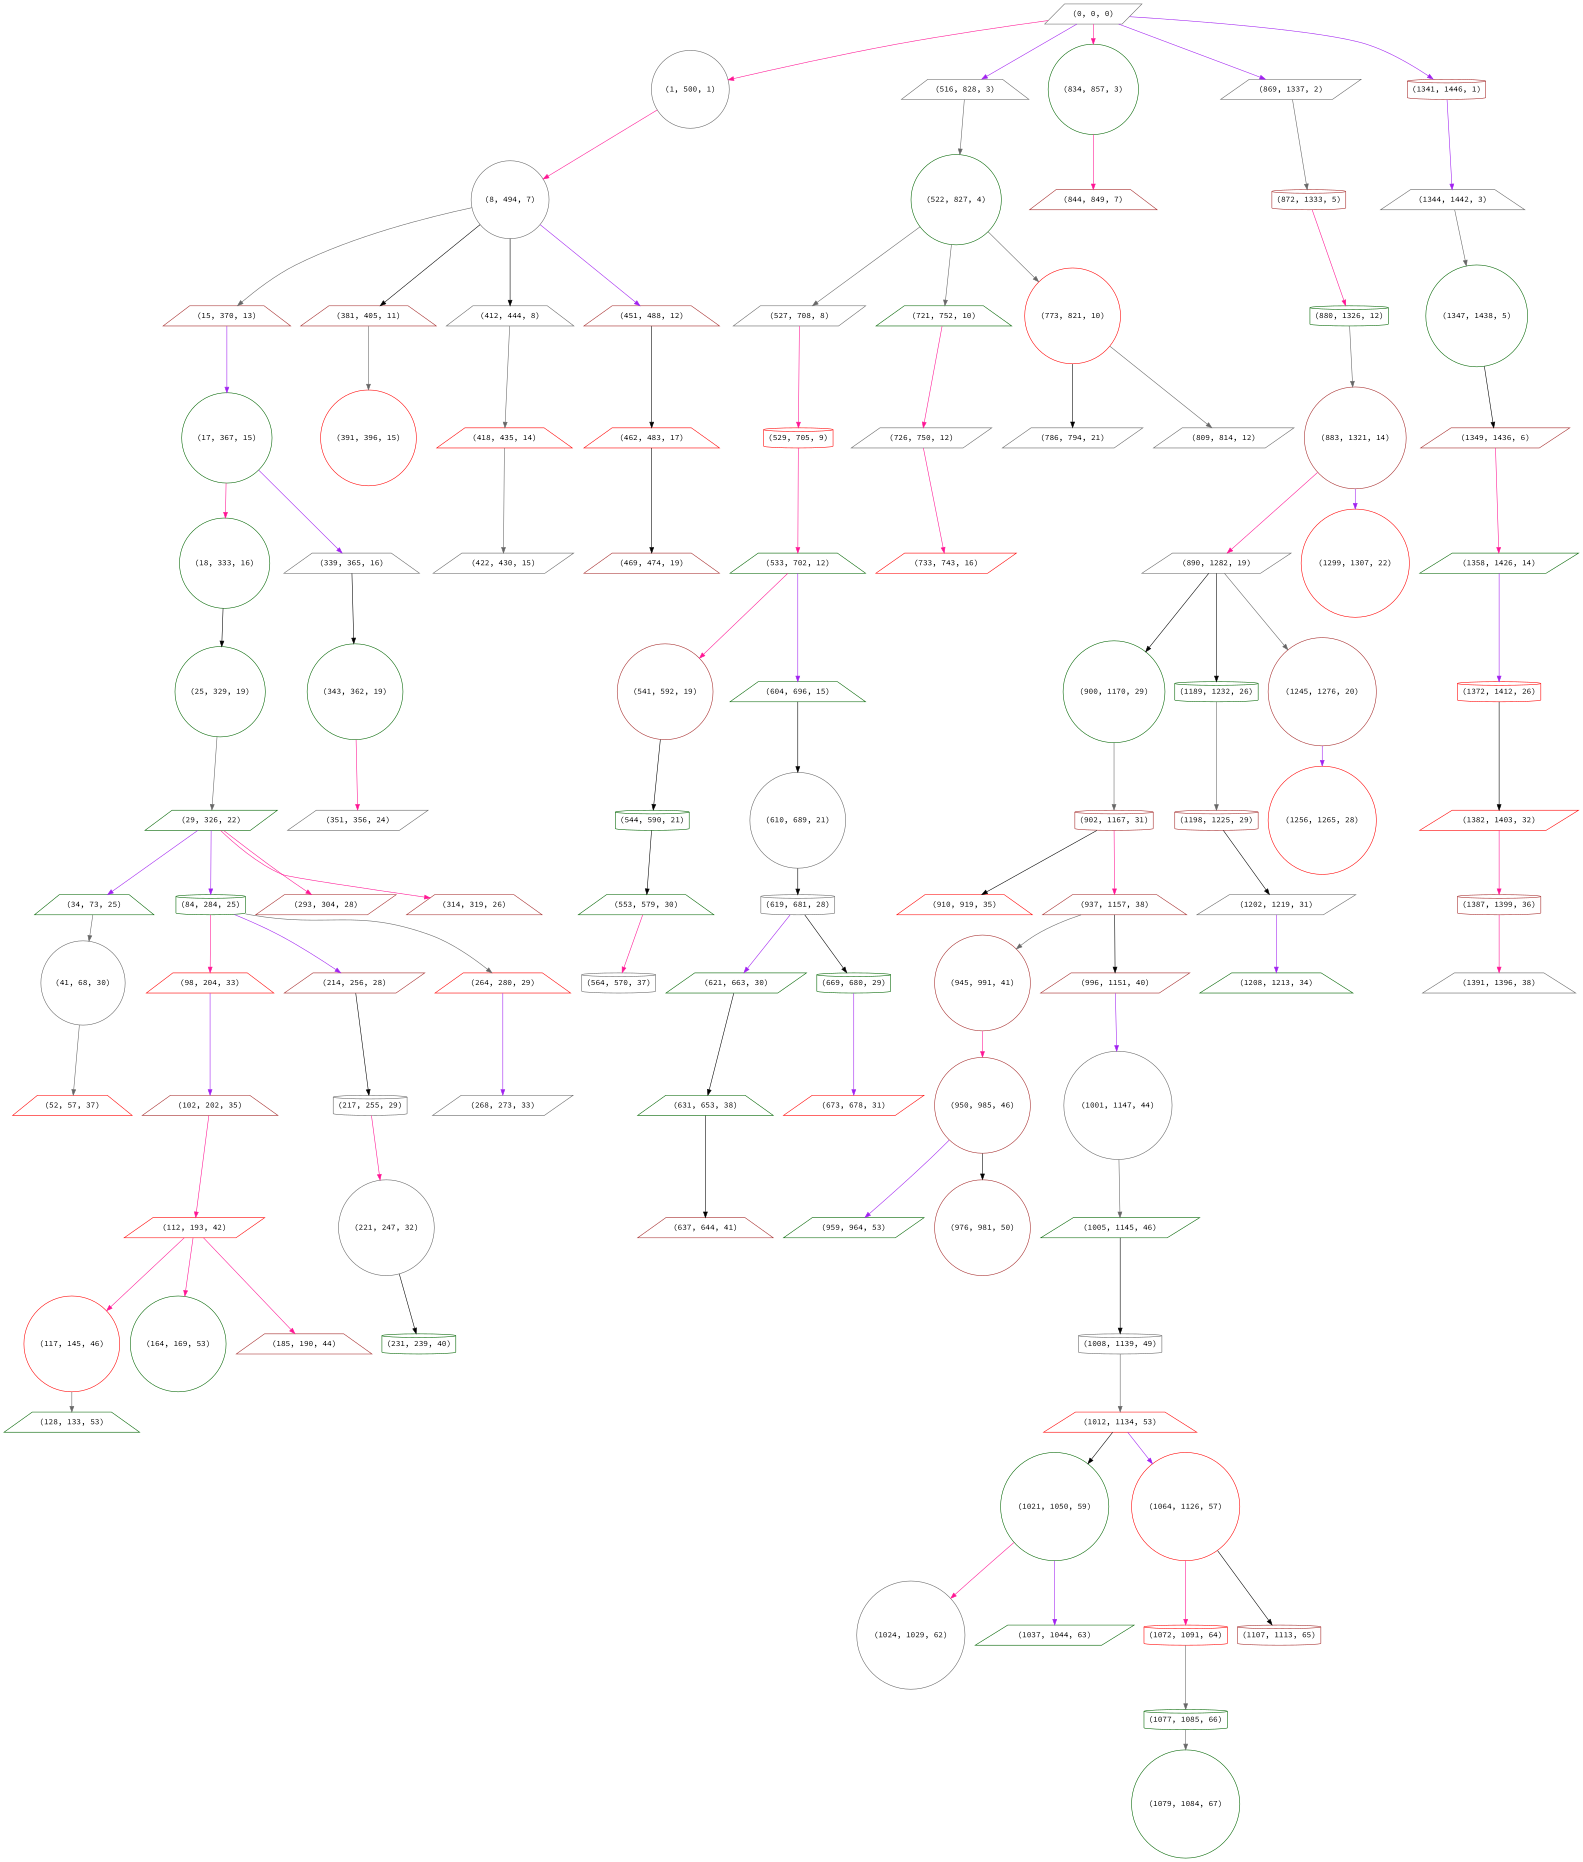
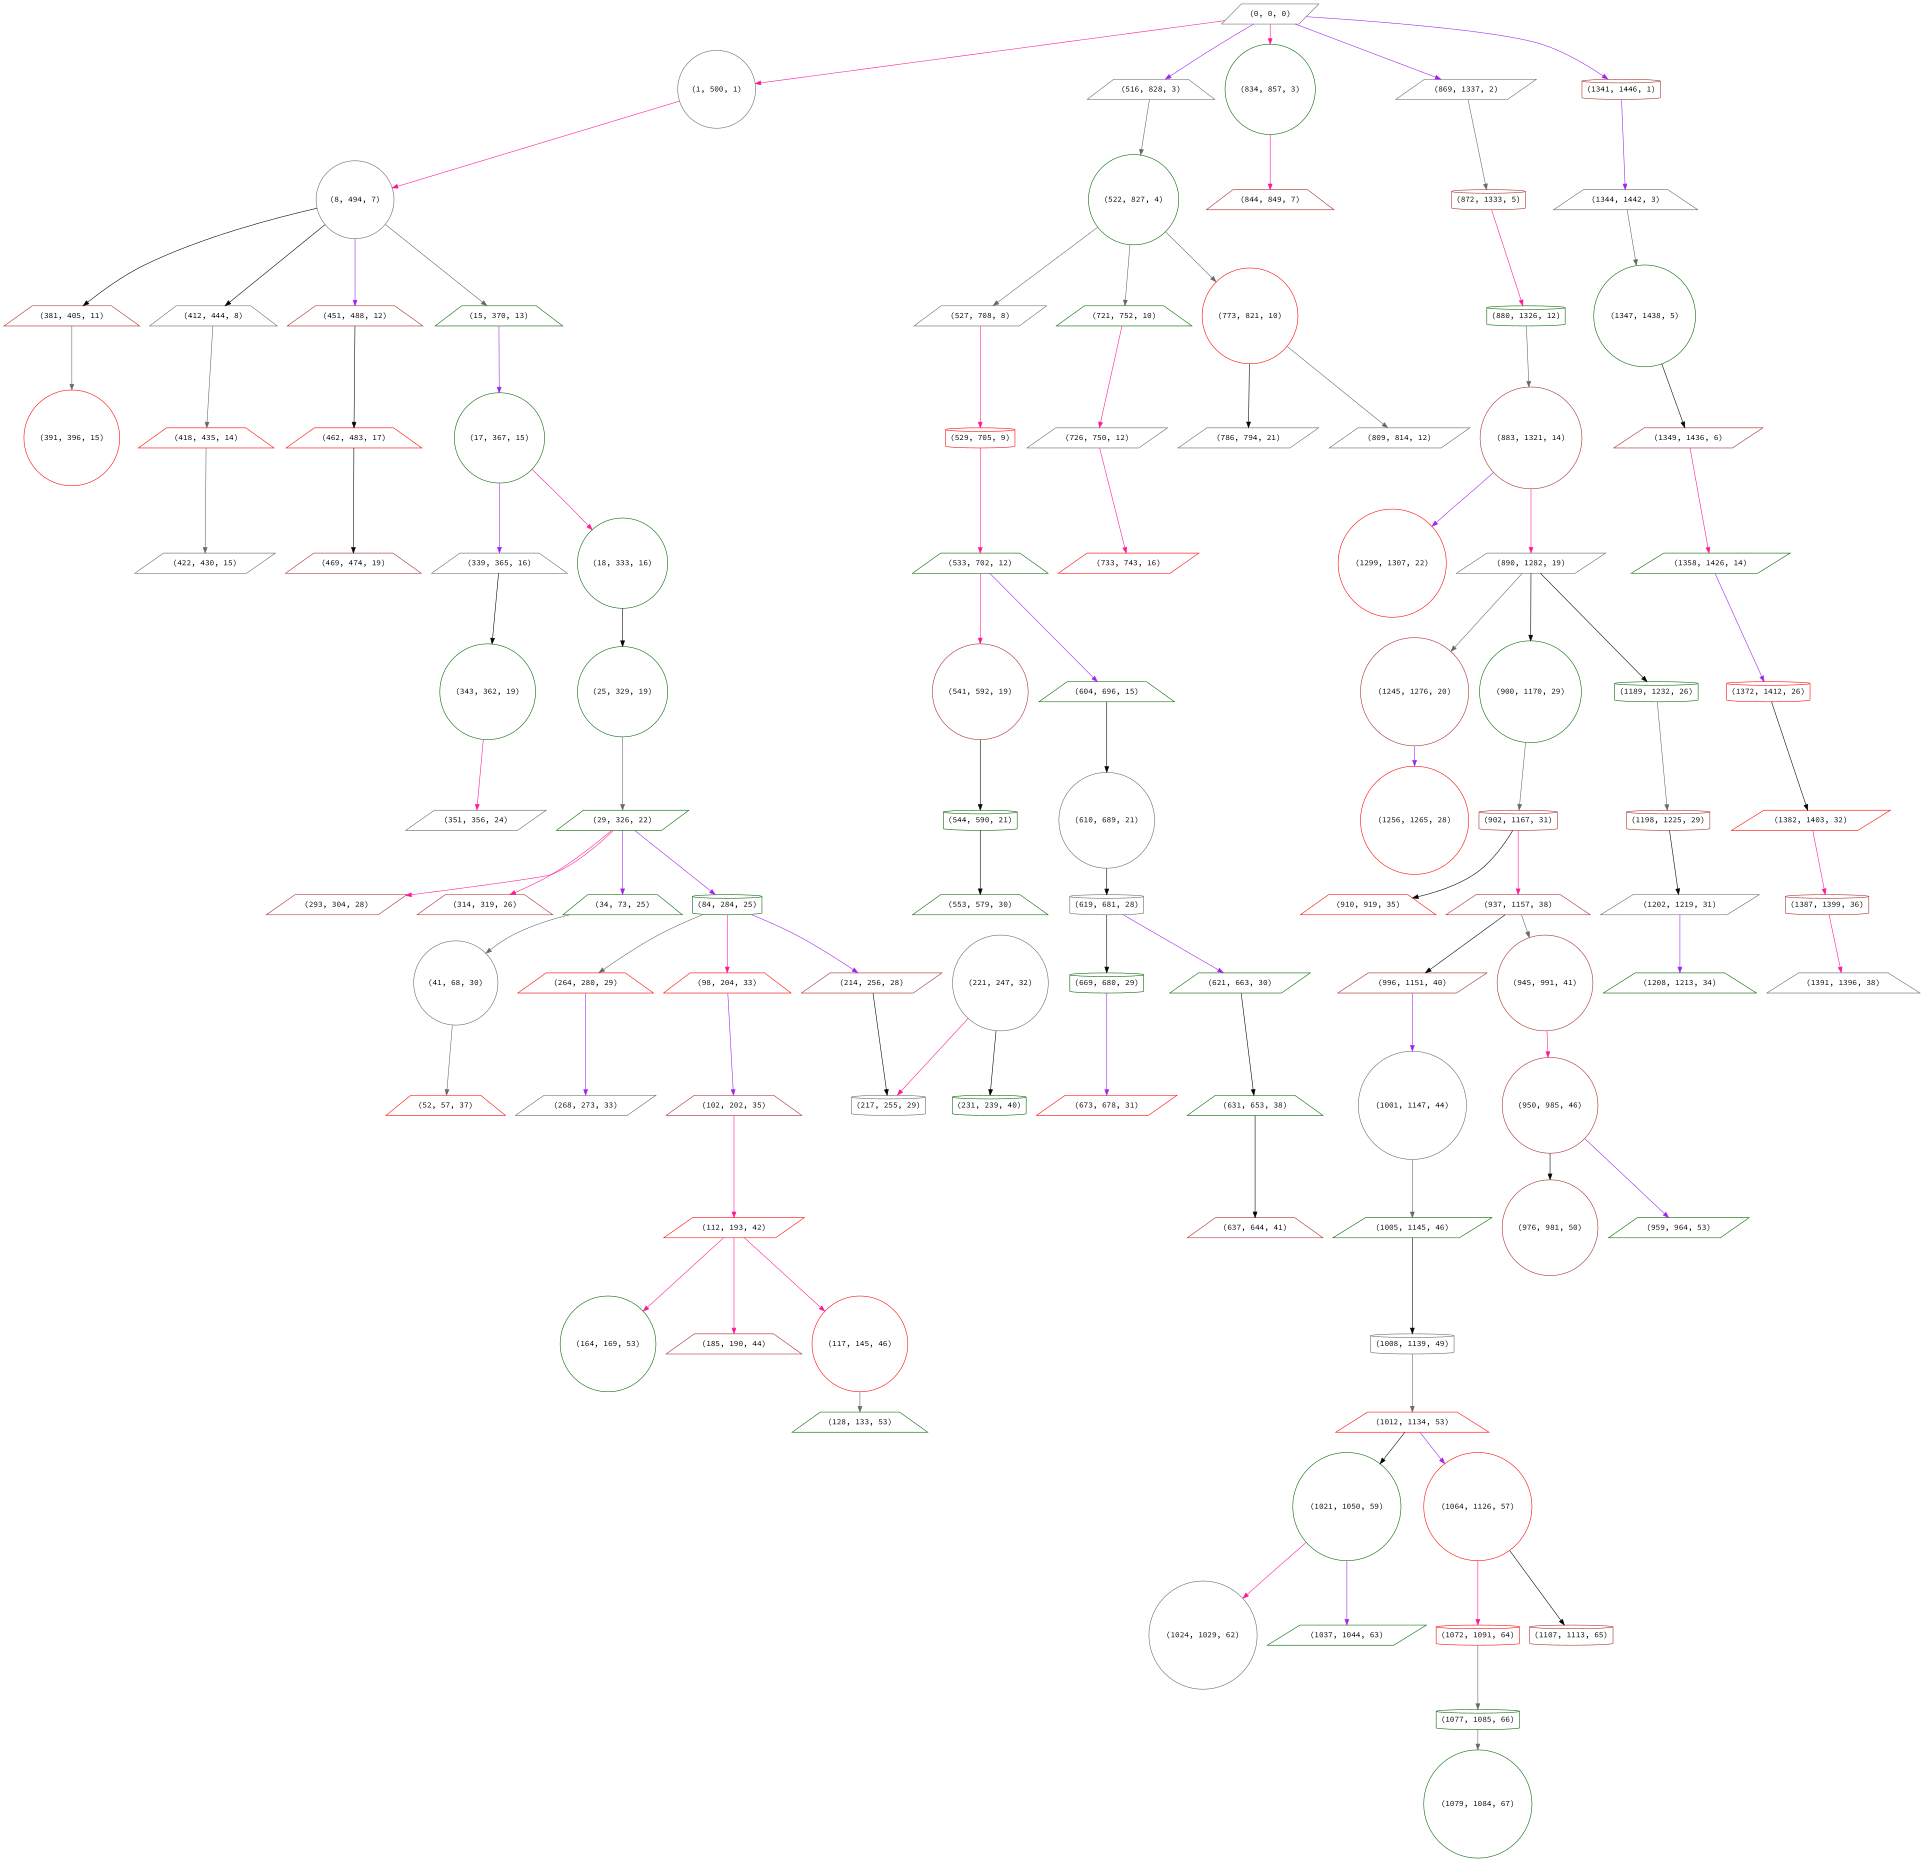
node "(15, 370, 13)": color brown -> darkgreen
node "(564, 570, 37)": removed
edge "(217, 255, 29)" -> "(221, 247, 32)": reversed
